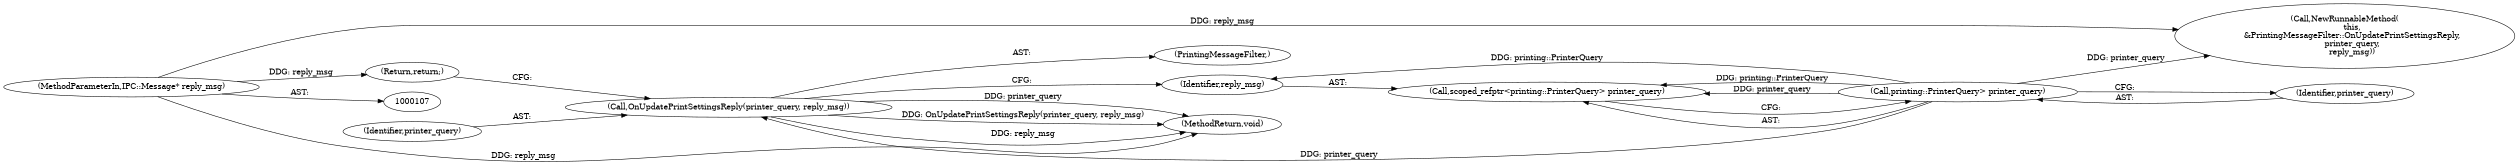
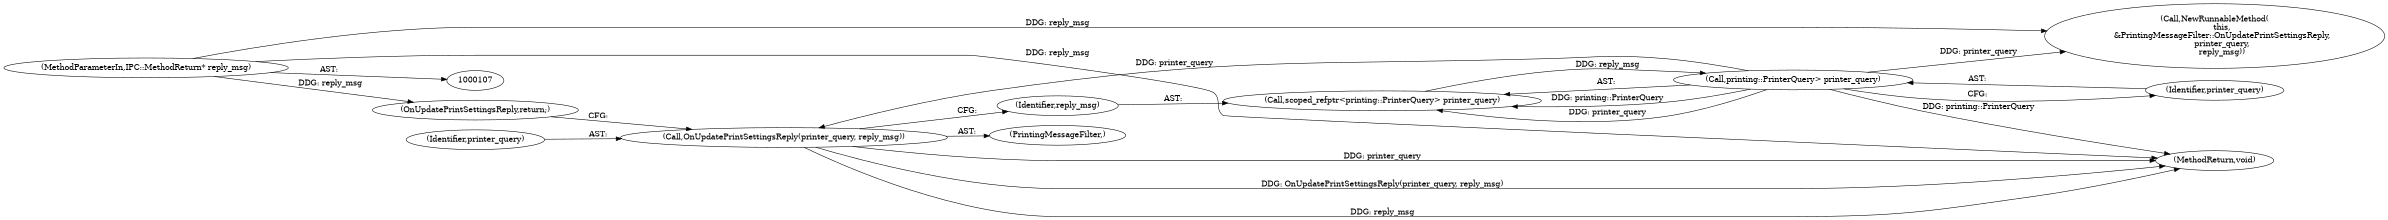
edge "(Call,printing::PrinterQuery> printer_query)" -> "(Identifier,reply_msg)": now "(Call,printing::PrinterQuery> printer_query)" -> "(MethodReturn,void)"
node "(Return,return;)": label "(Return,return;)" -> "(OnUpdatePrintSettingsReply,return;)"
node "(MethodParameterIn,IPC::Message* reply_msg)": label "(MethodParameterIn,IPC::Message* reply_msg)" -> "(MethodParameterIn,IPC::MethodReturn* reply_msg)"
edge "(Call,scoped_refptr<printing::PrinterQuery> printer_query)" -> "(Call,printing::PrinterQuery> printer_query)": label "CFG: " -> "DDG: reply_msg"
